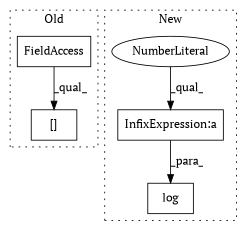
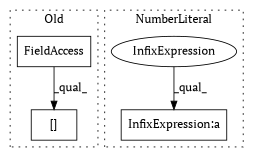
cluster "New": label "New" -> "NumberLiteral"
node "NumberLiteral": label "NumberLiteral" -> "InfixExpression"
node "log": removed
